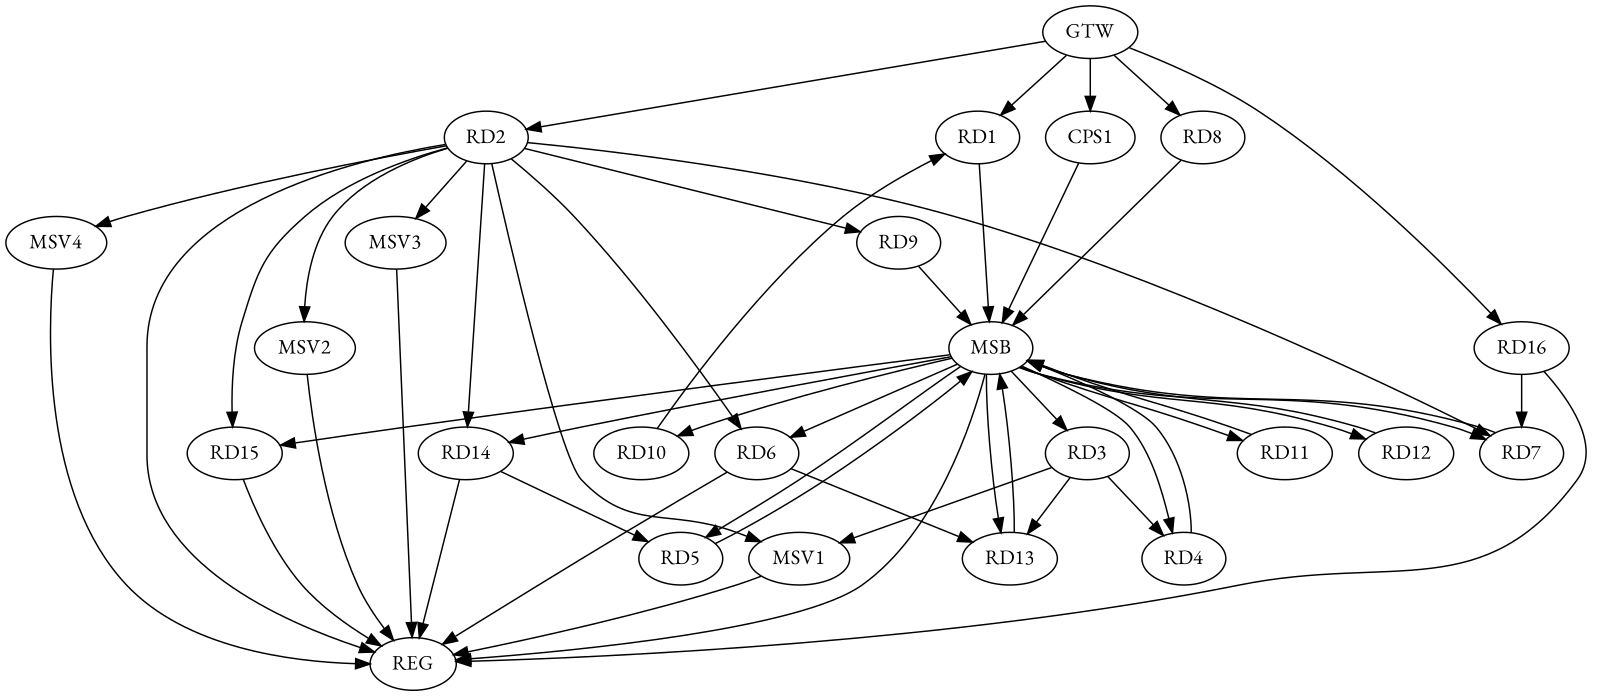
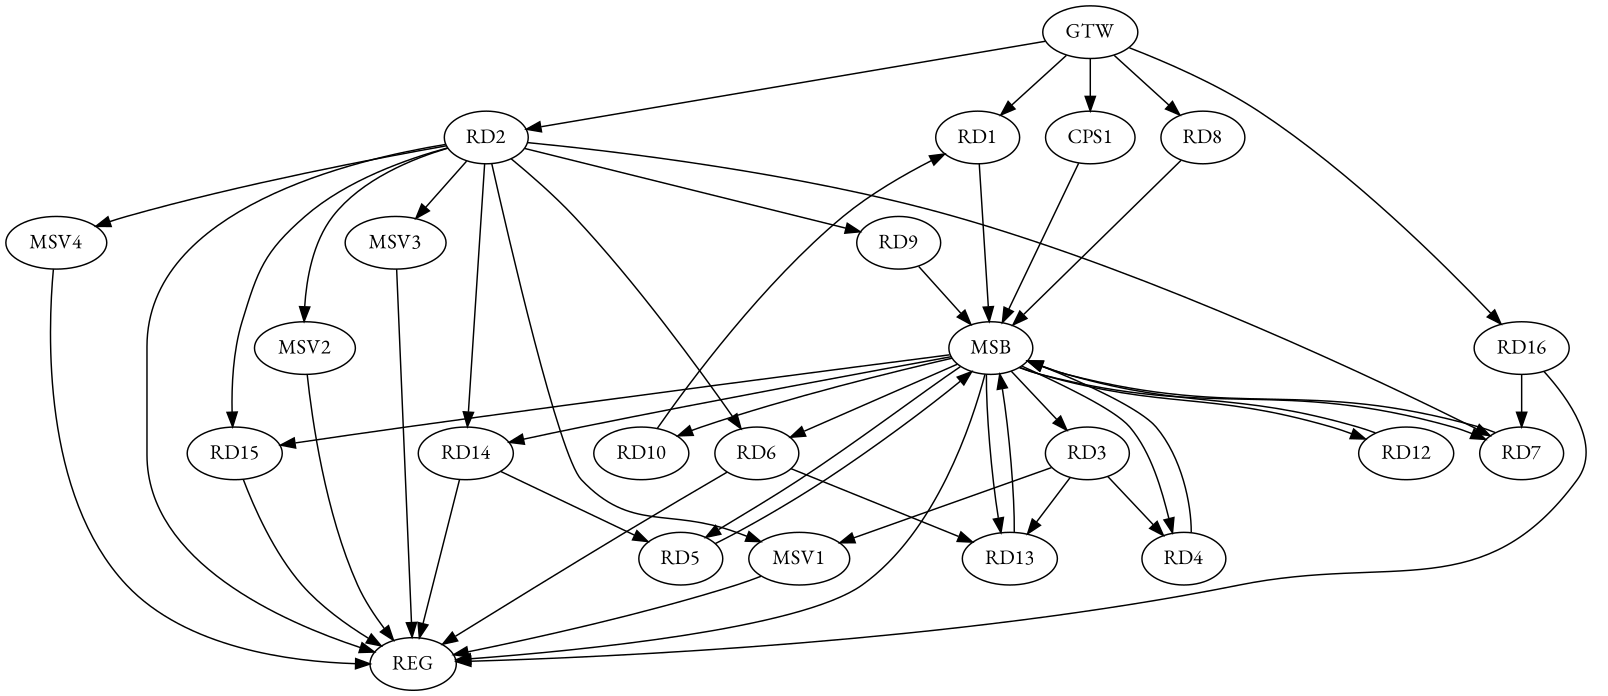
node "RD11": removed
